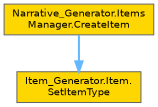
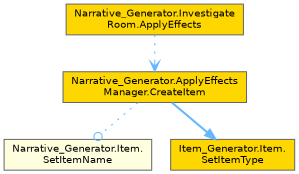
node "Narrative_Generator.Items Manager.CreateItem": label "Narrative_Generator.Items Manager.CreateItem" -> "Narrative_Generator.ApplyEffects Manager.CreateItem"
node "Narrative_Generator.Investigate Room.ApplyEffects": added
node "Narrative_Generator.Item. SetItemName": added
